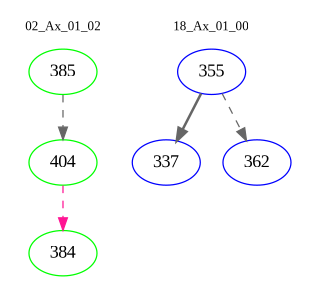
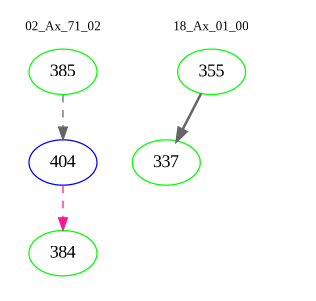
cluster "02_Ax_01_02": label "02_Ax_01_02" -> "02_Ax_71_02"
node "355": color blue -> green
node "404": color green -> blue
node "337": color blue -> green
node "362": removed
